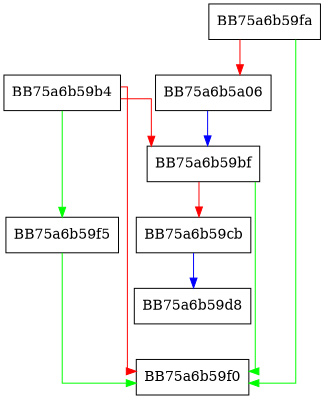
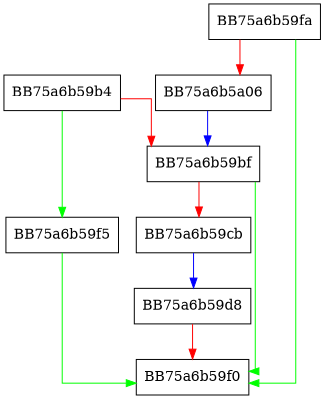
edge "BB75a6b59b4" -> "BB75a6b59f0": now "BB75a6b59d8" -> "BB75a6b59f0"
